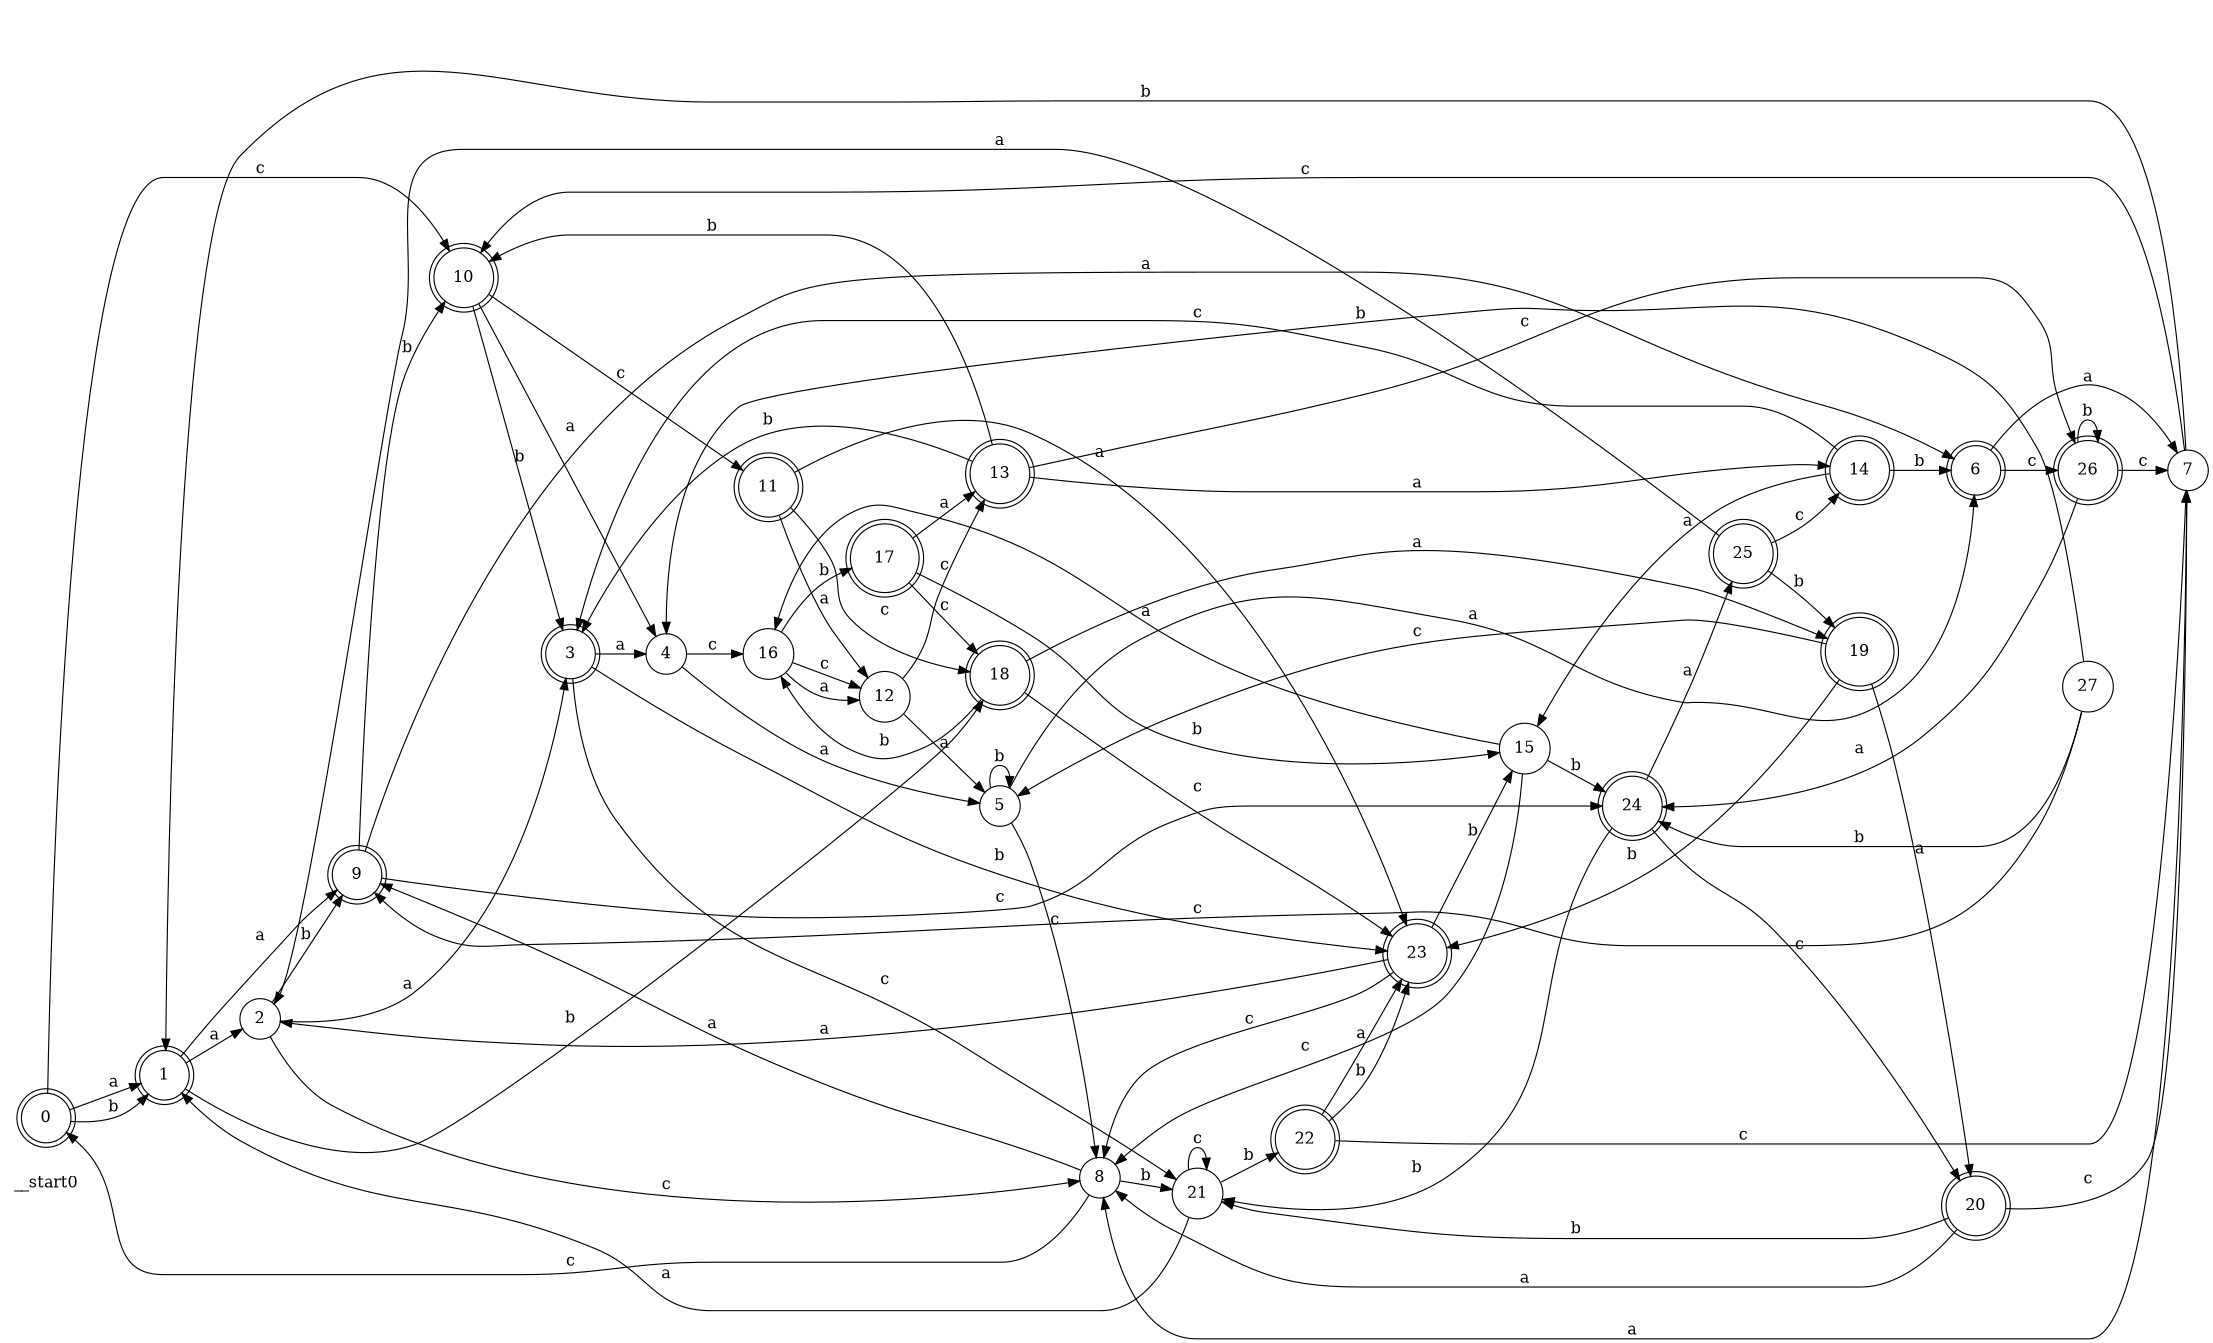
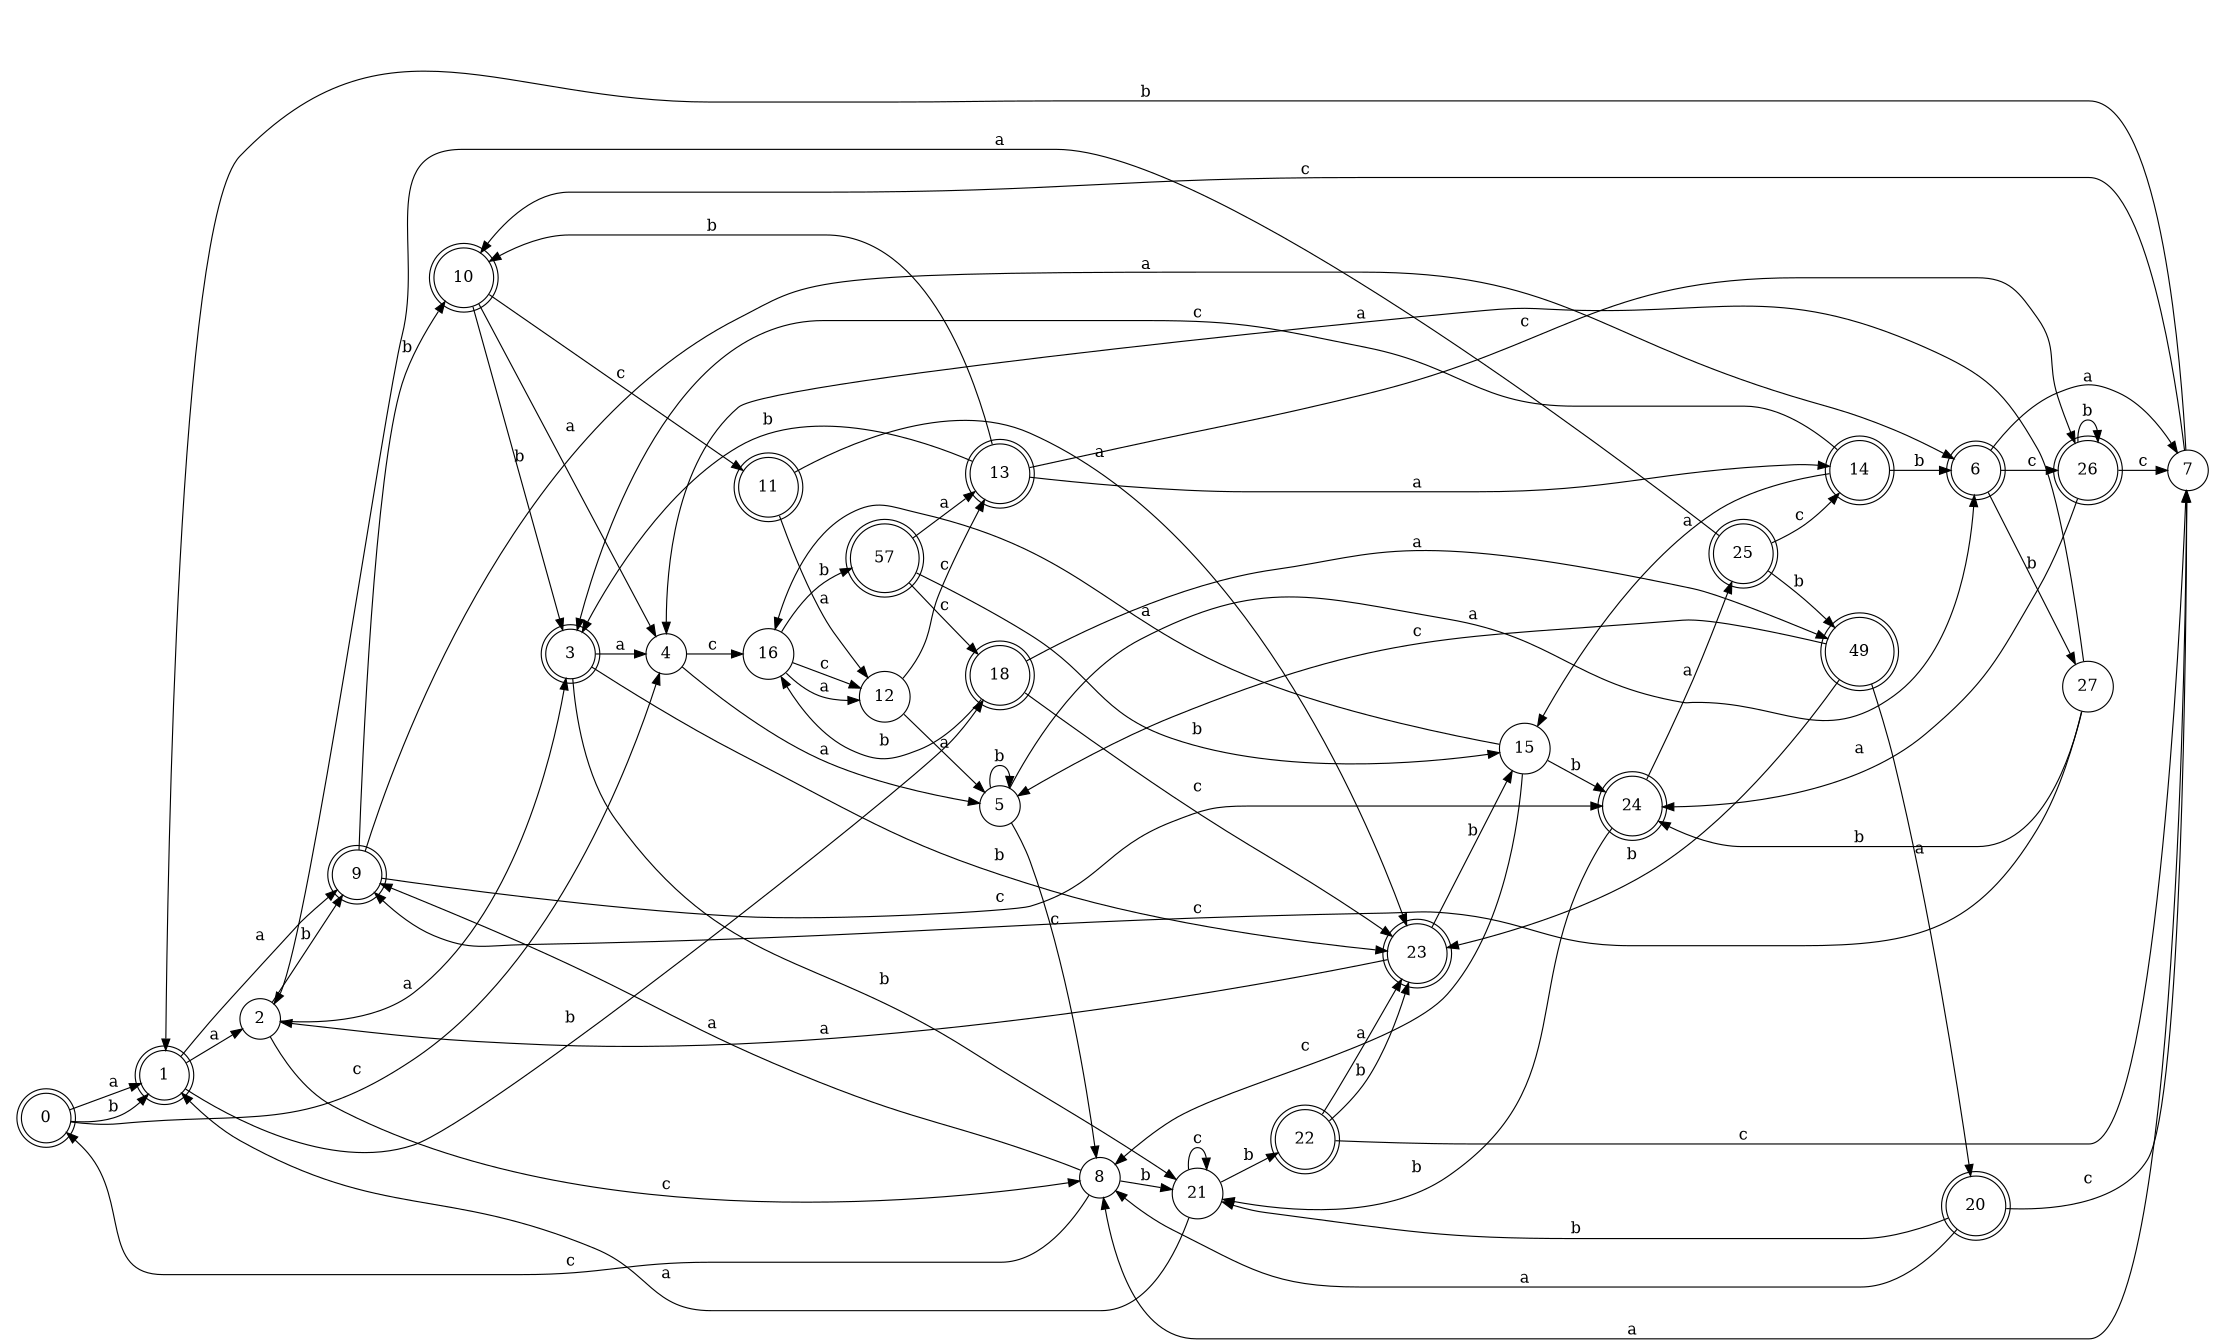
edge "27" -> "4": label "b" -> "a"
edge "0" -> "10": now "0" -> "4"
node "17": label "17" -> "57"
edge "6" -> "27": added, label "b"
edge "11" -> "18": removed, label "c"
node "19": label "19" -> "49"
edge "3" -> "21": label "c" -> "b"
edge "24" -> "20": removed, label "c"
edge "23" -> "8": removed, label "c"
node "__start0": removed
